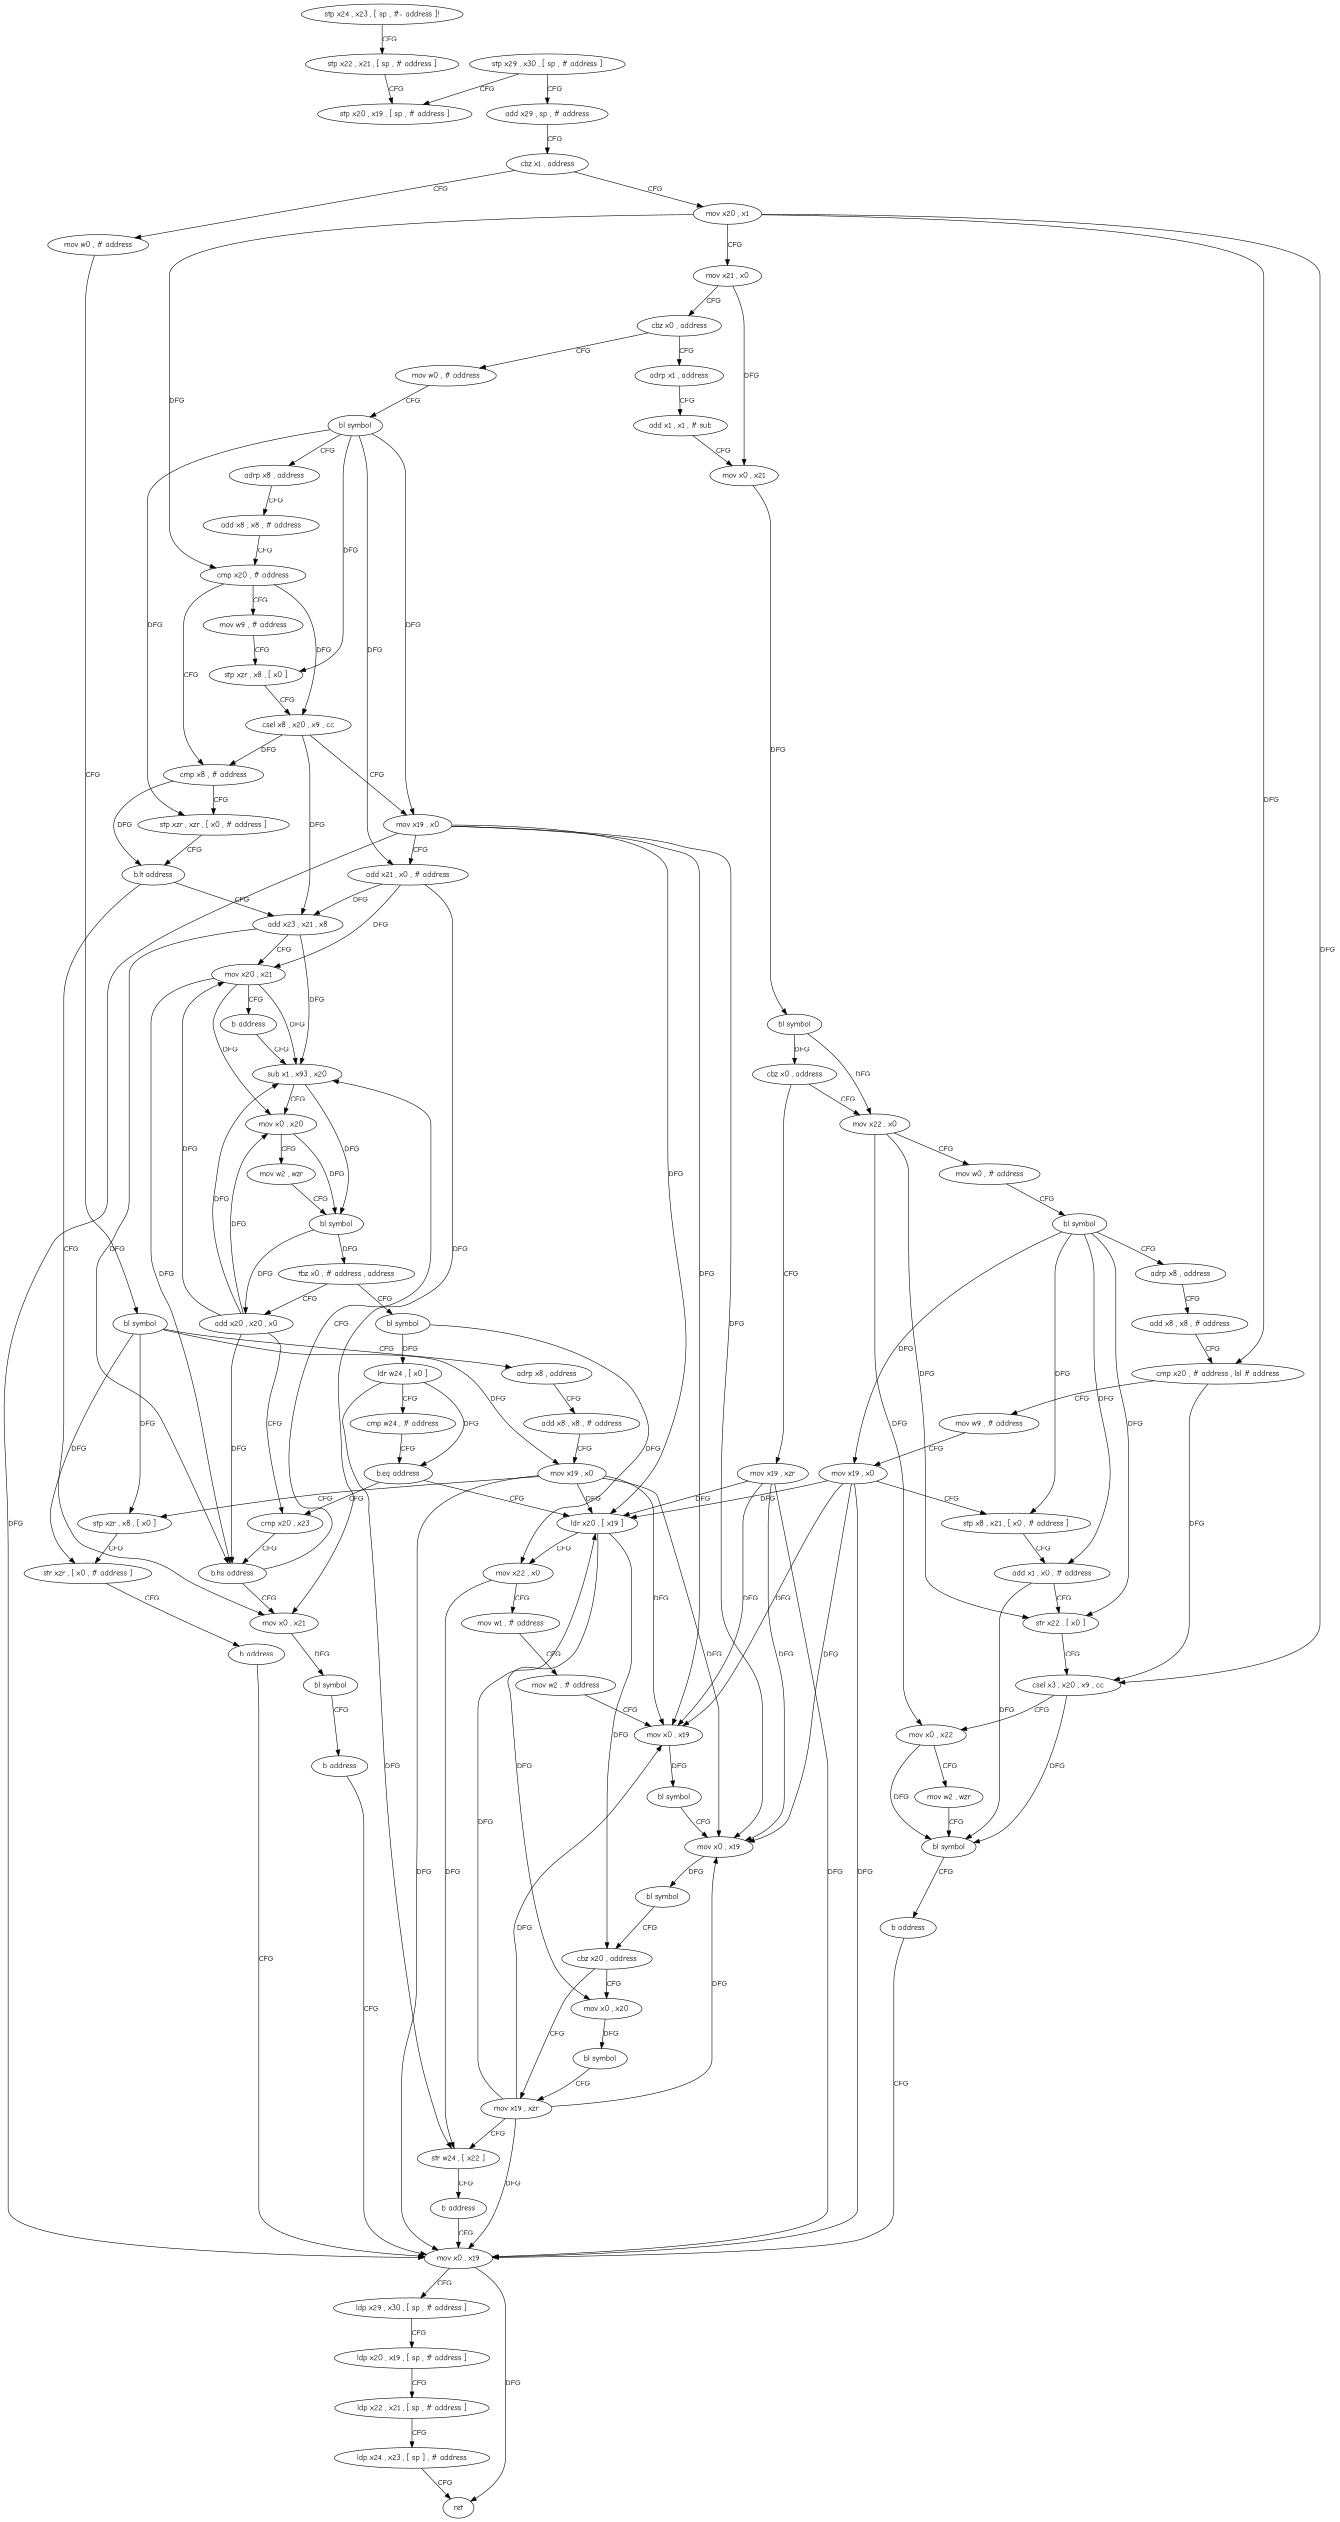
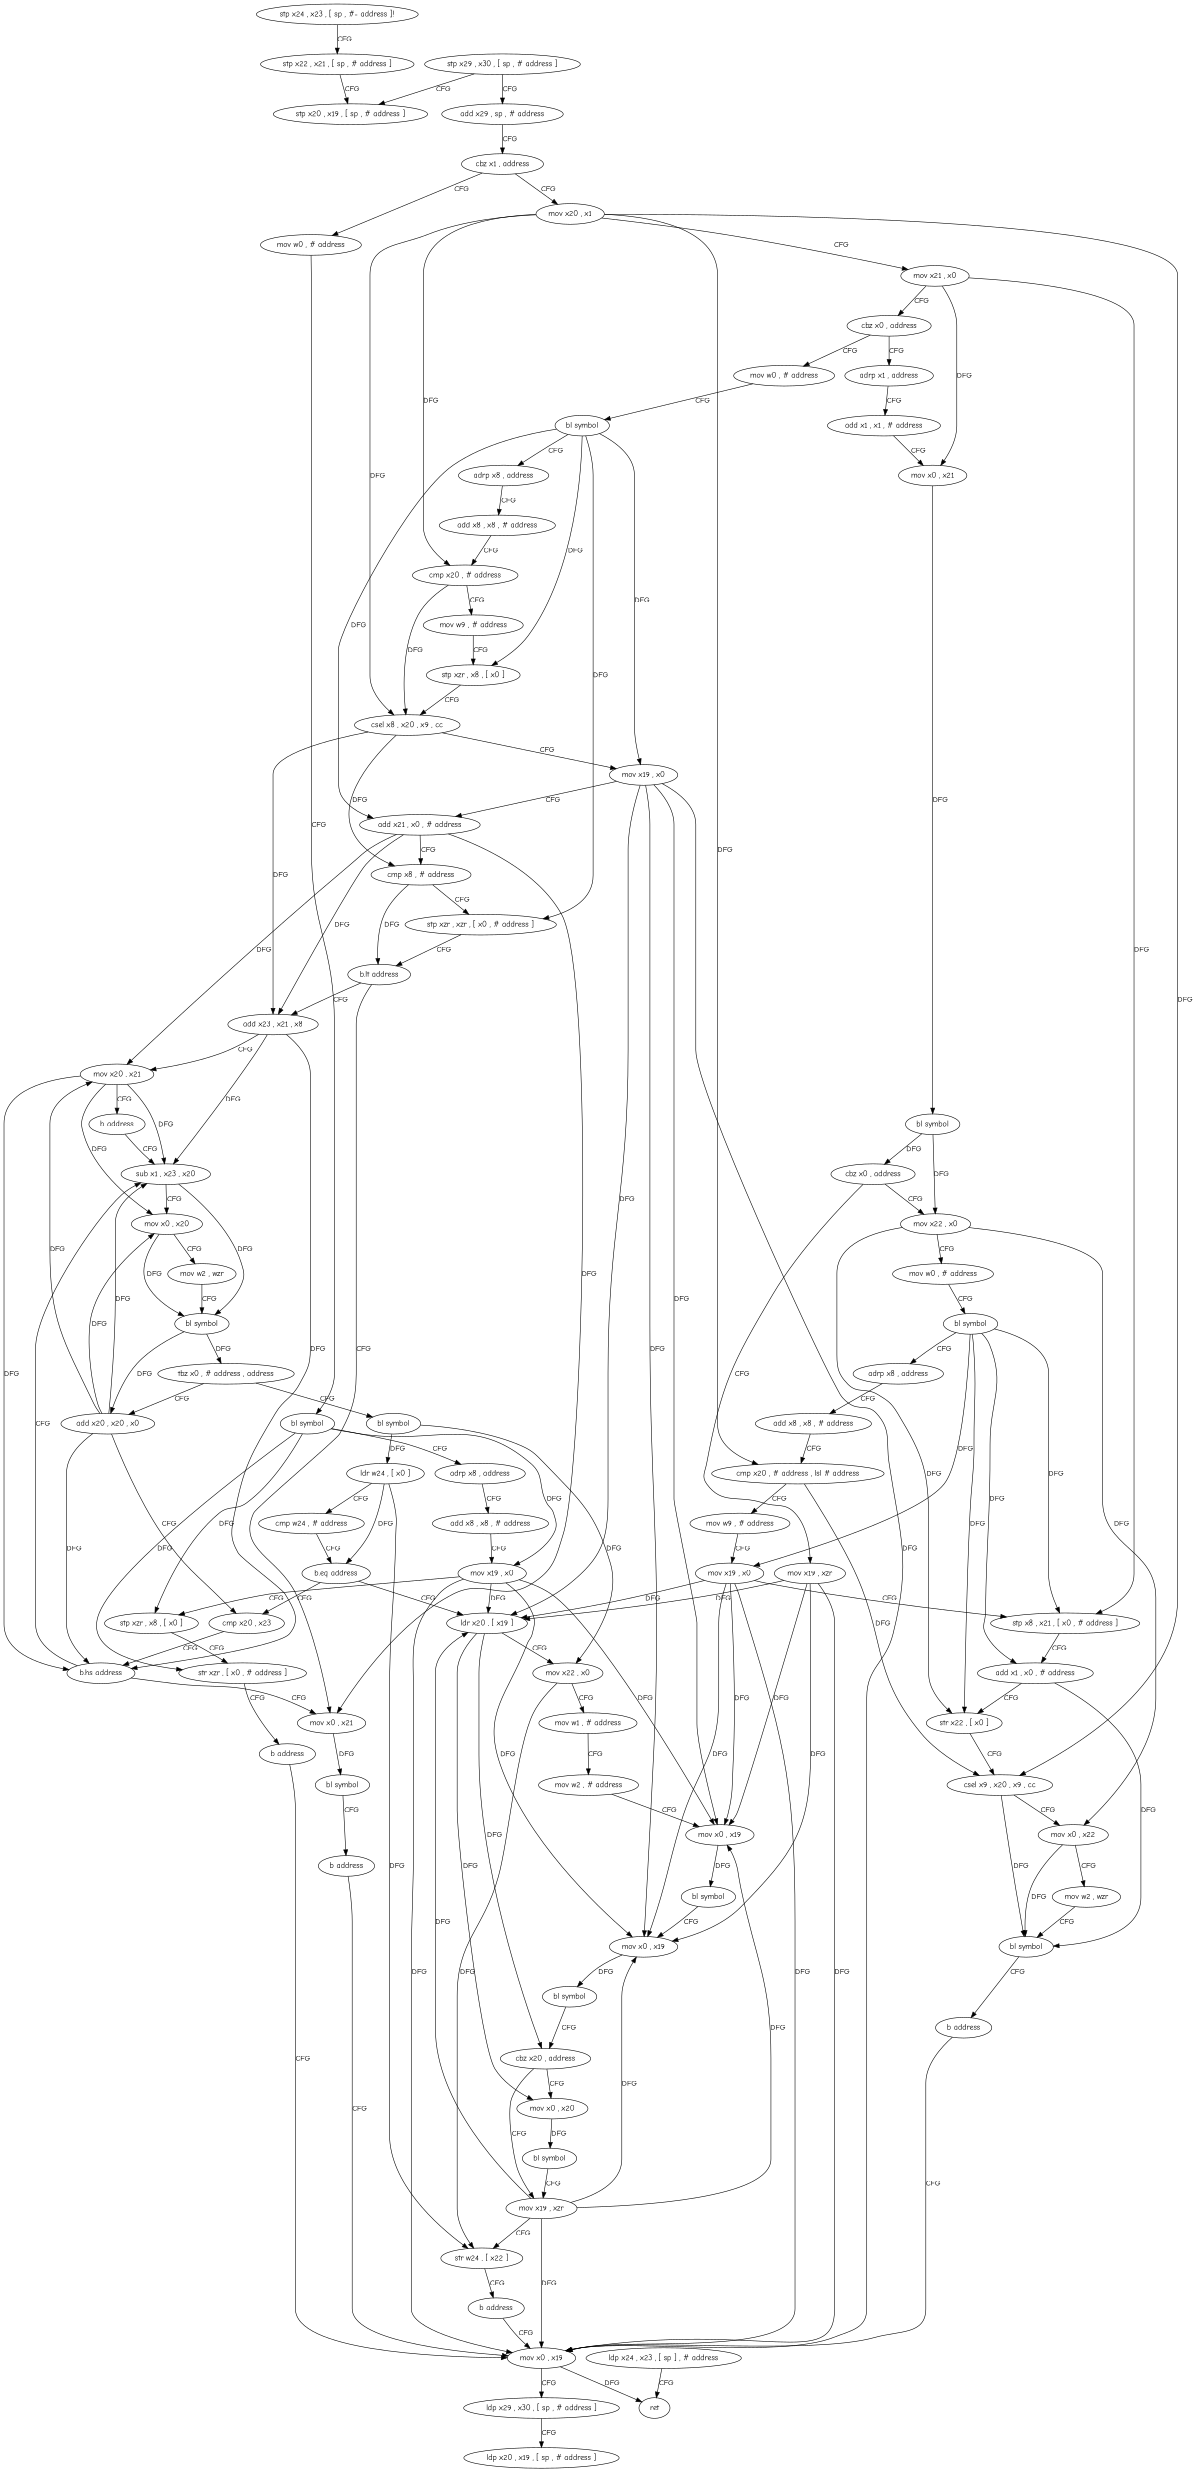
edge "mov x20 , x1" -> "csel x8 , x20 , x9 , cc": added, label "DFG"
node "add x1 , x1 , # sub": label "add x1 , x1 , # sub" -> "add x1 , x1 , # address"
edge "cmp x20 , # address" -> "cmp x8 , # address": now "add x21 , x0 , # address" -> "cmp x8 , # address"
edge "mov x21 , x0" -> "stp x8 , x21 , [ x0 , # address ]": added, label "DFG"
node "sub x1 , x93 , x20": label "sub x1 , x93 , x20" -> "sub x1 , x23 , x20"
node "csel x3 , x20 , x9 , cc": label "csel x3 , x20 , x9 , cc" -> "csel x9 , x20 , x9 , cc"
node "ldp x22 , x21 , [ sp , # address ]": removed
